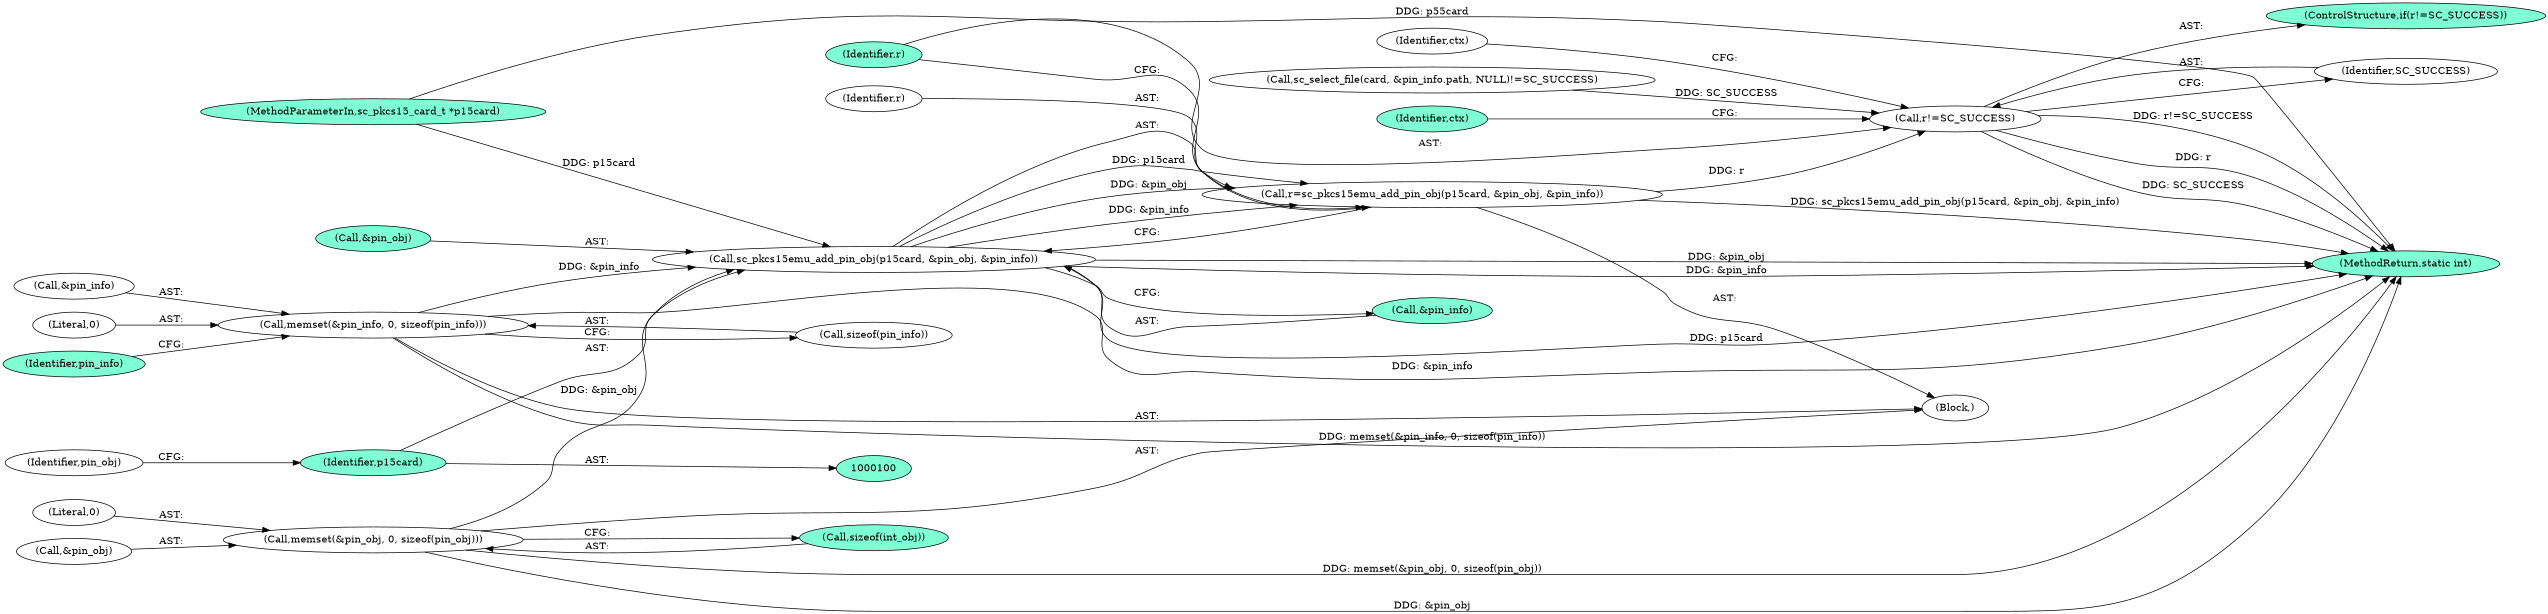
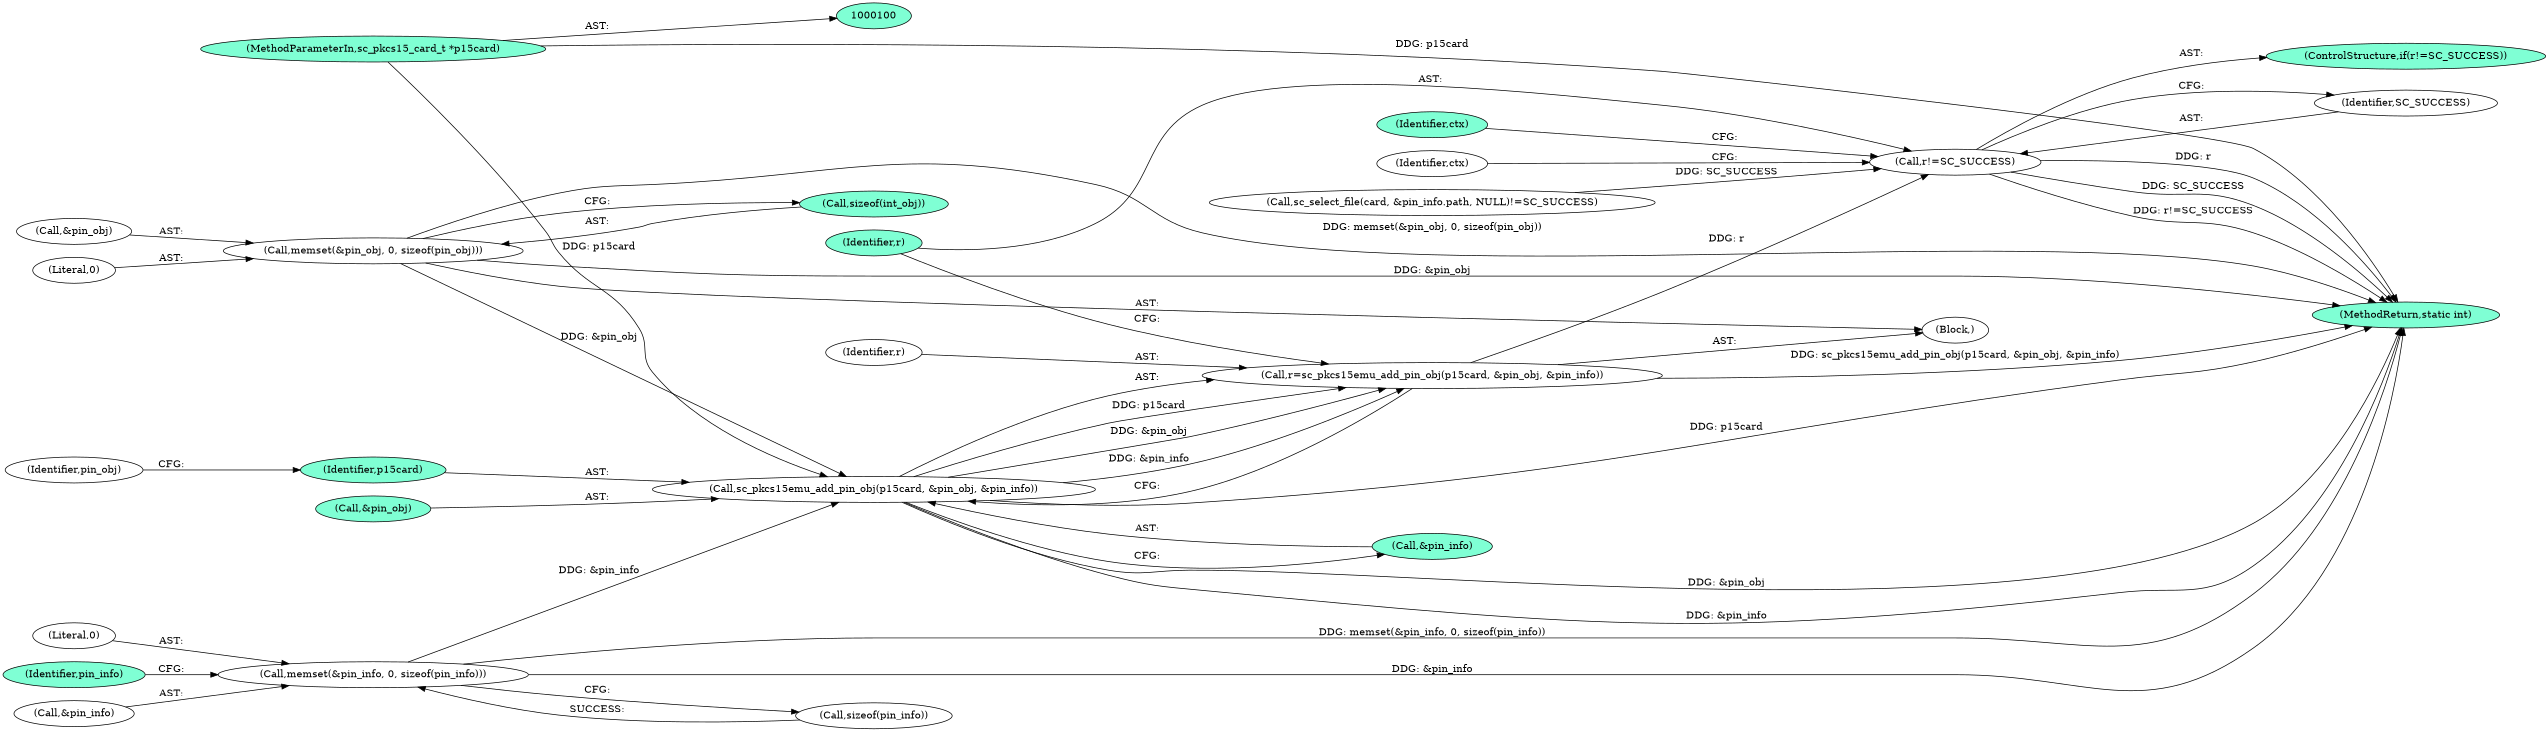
edge "(MethodParameterIn,sc_pkcs15_card_t *p15card)" -> "(MethodReturn,static int)": label "DDG: p55card" -> "DDG: p15card"
edge "(Call,sizeof(pin_info))" -> "(Call,memset(&pin_info, 0, sizeof(pin_info)))": label "AST: " -> "SUCCESS: "
edge "(Call,memset(&pin_info, 0, sizeof(pin_info)))" -> "(Block,)": removed, label "AST:"
edge "(Identifier,p15card)" -> "1000100": now "(MethodParameterIn,sc_pkcs15_card_t *p15card)" -> "1000100"
